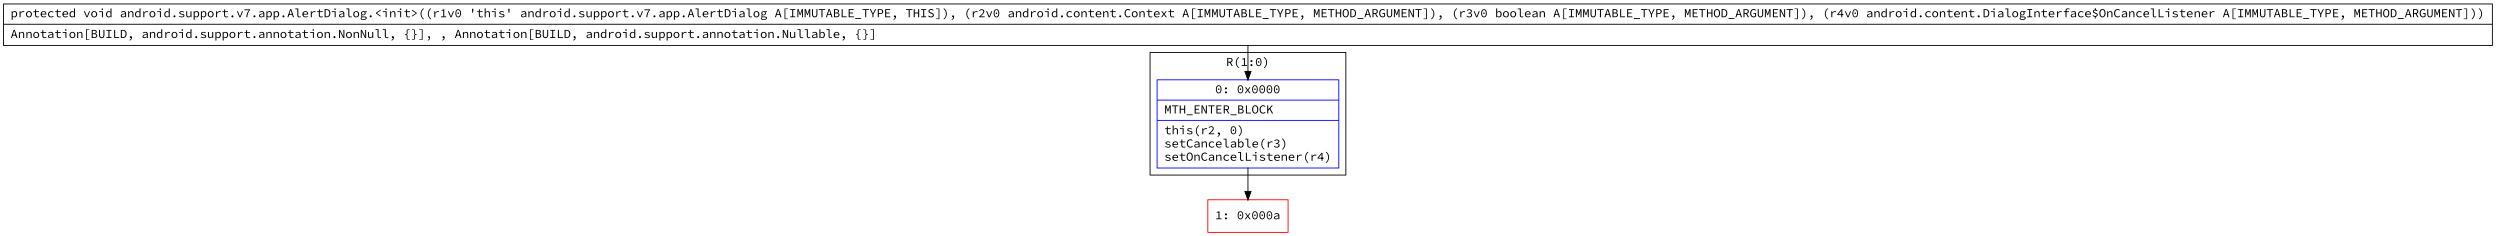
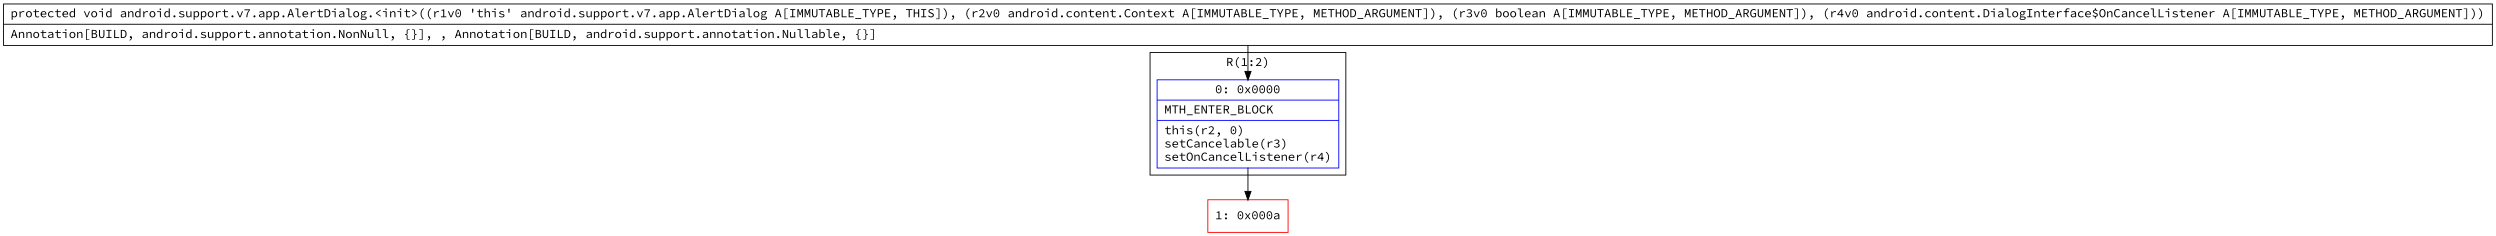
cluster "R(1:0)": label "R(1:0)" -> "R(1:2)"
